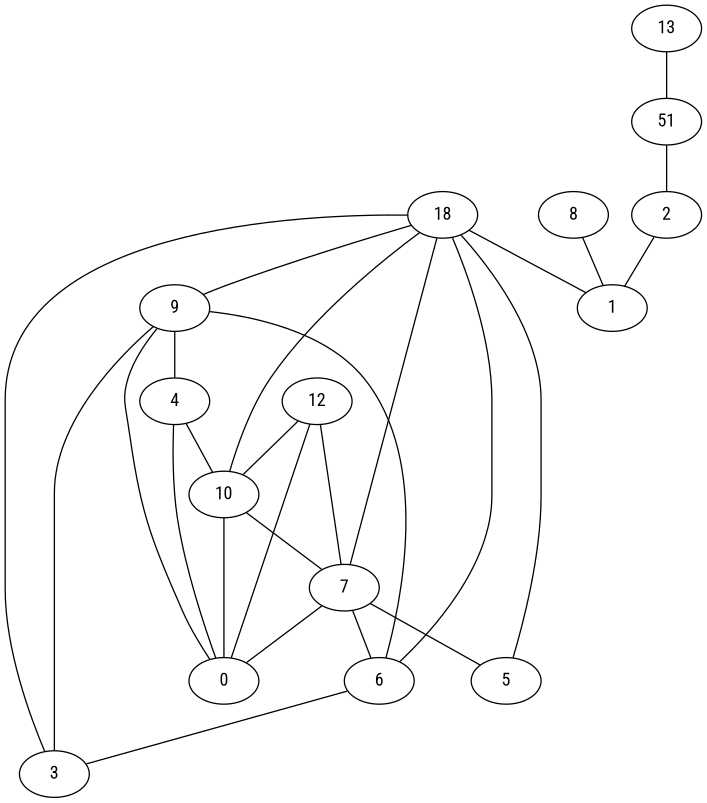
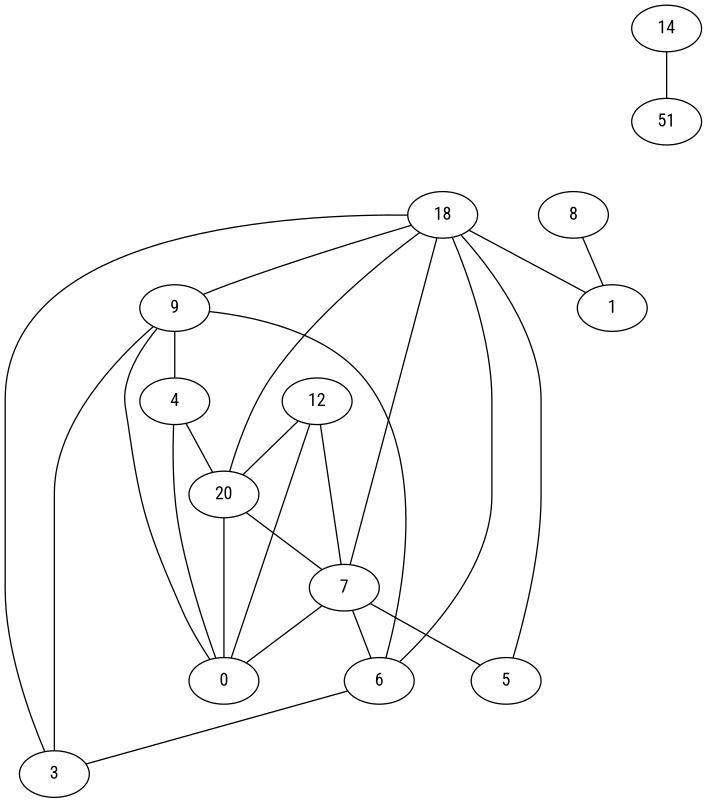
node "13": label "13" -> "14"
node "2": removed
node "10": label "10" -> "20"
